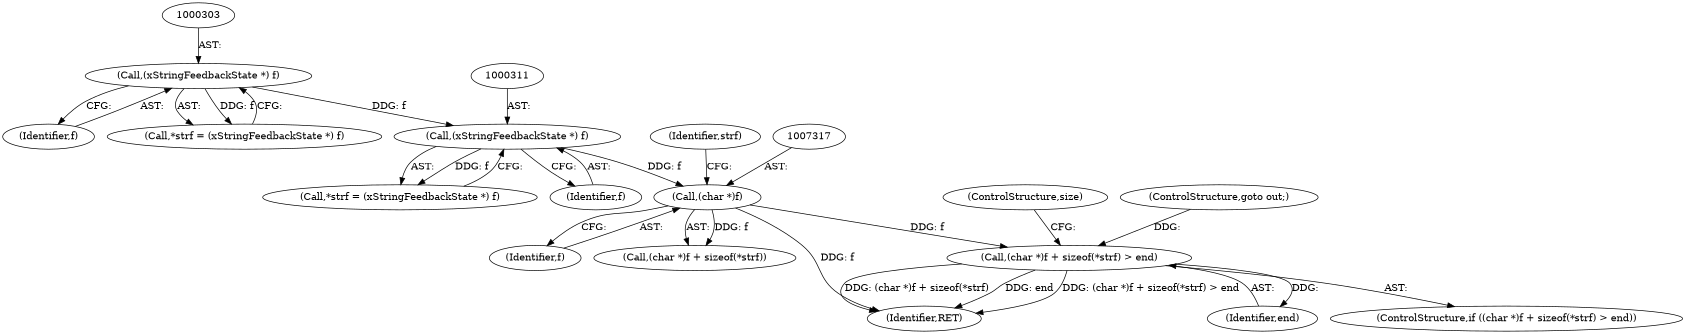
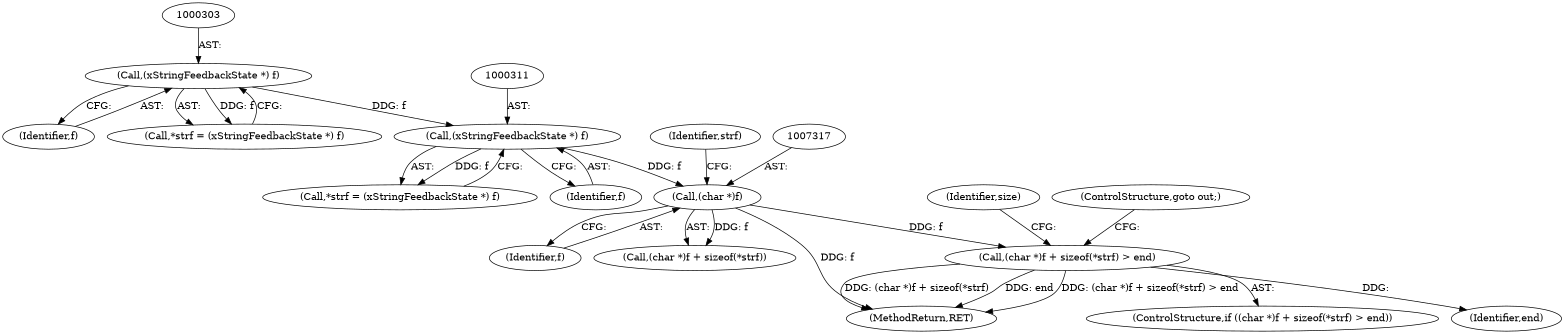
node "(ControlStructure,size)": label "(ControlStructure,size)" -> "(Identifier,size)"
edge "(ControlStructure,goto out;)" -> "(Call,(char *)f + sizeof(*strf) > end)": label "DDG: " -> "CFG: "
edge "(Identifier,end)" -> "(Call,(char *)f + sizeof(*strf) > end)": removed, label "AST:"
node "(Identifier,RET)": label "(Identifier,RET)" -> "(MethodReturn,RET)"
